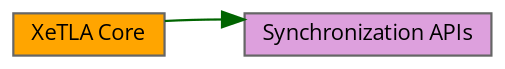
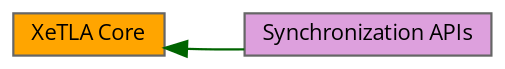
edge "XeTLA Core" -> "Synchronization APIs": reversed
